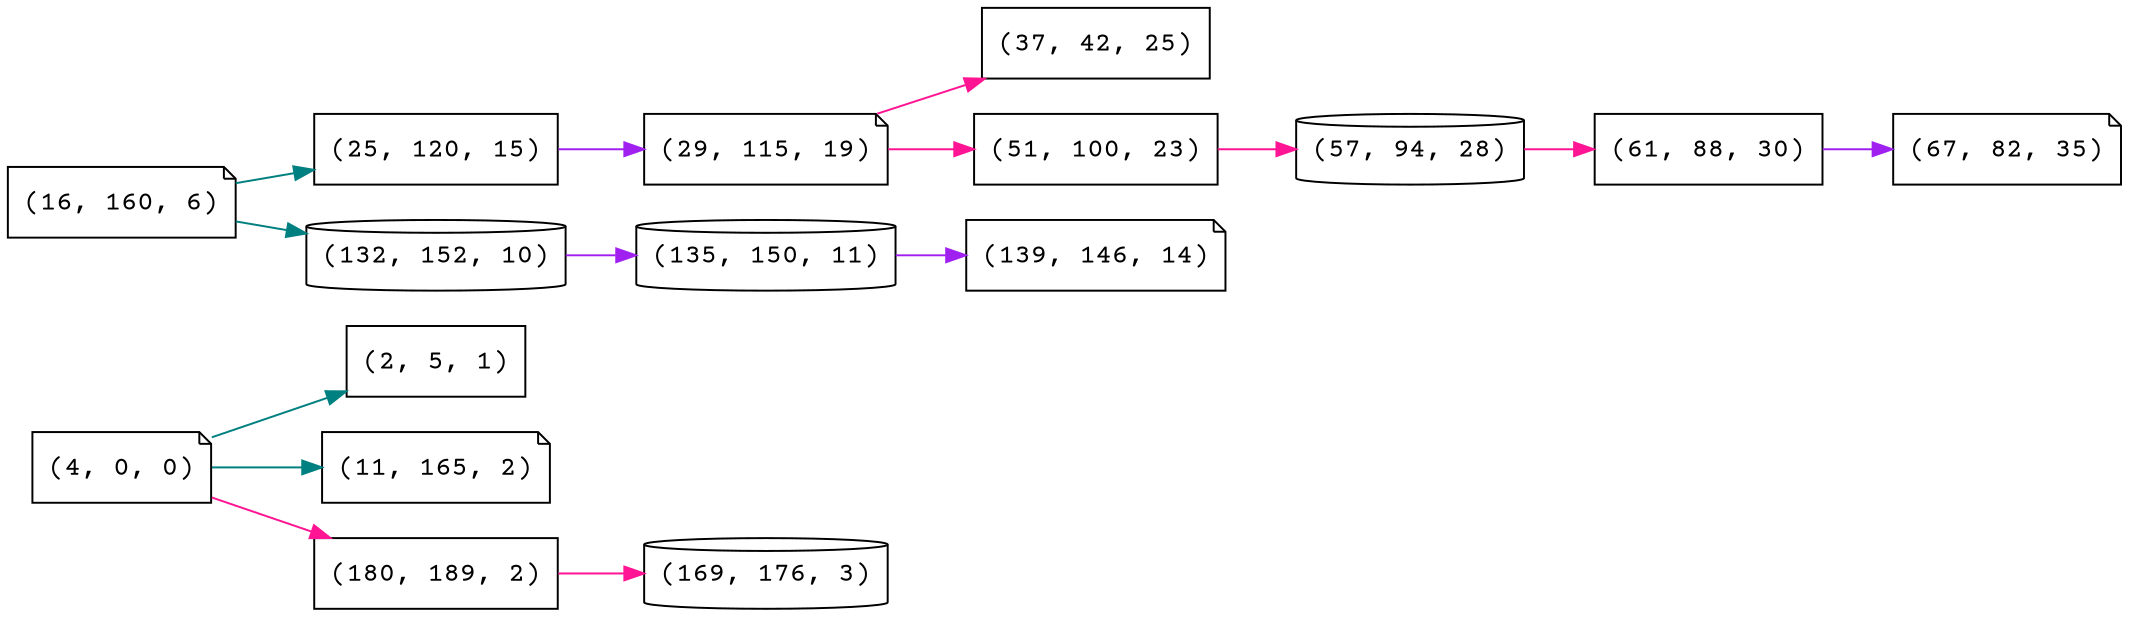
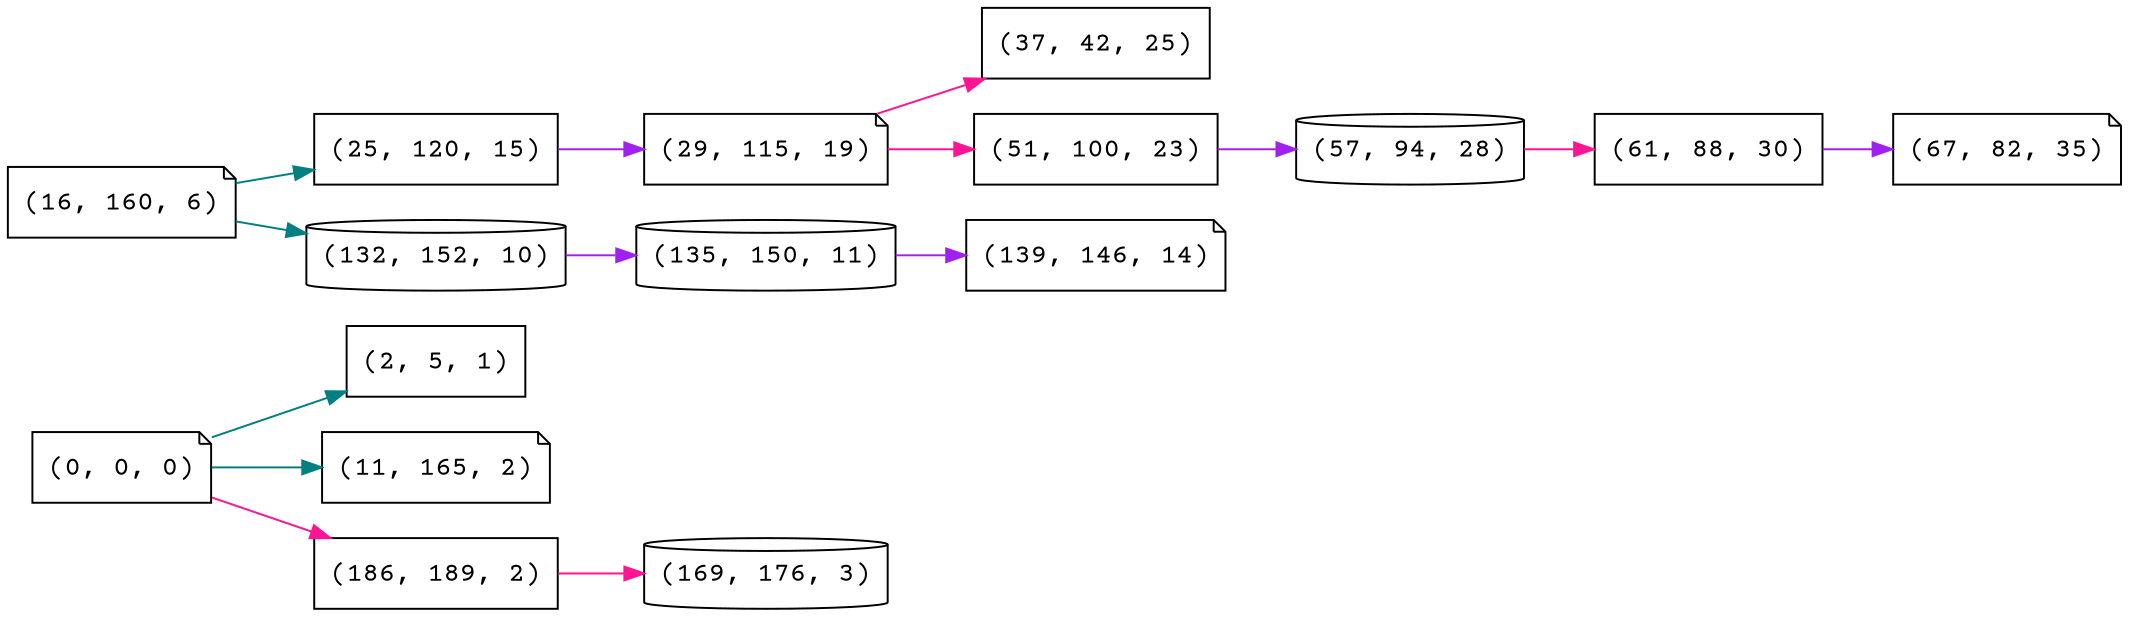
edge "(51, 100, 23)" -> "(57, 94, 28)": color deeppink -> purple
node "(4, 0, 0)": label "(4, 0, 0)" -> "(0, 0, 0)"
node "(180, 189, 2)": label "(180, 189, 2)" -> "(186, 189, 2)"
